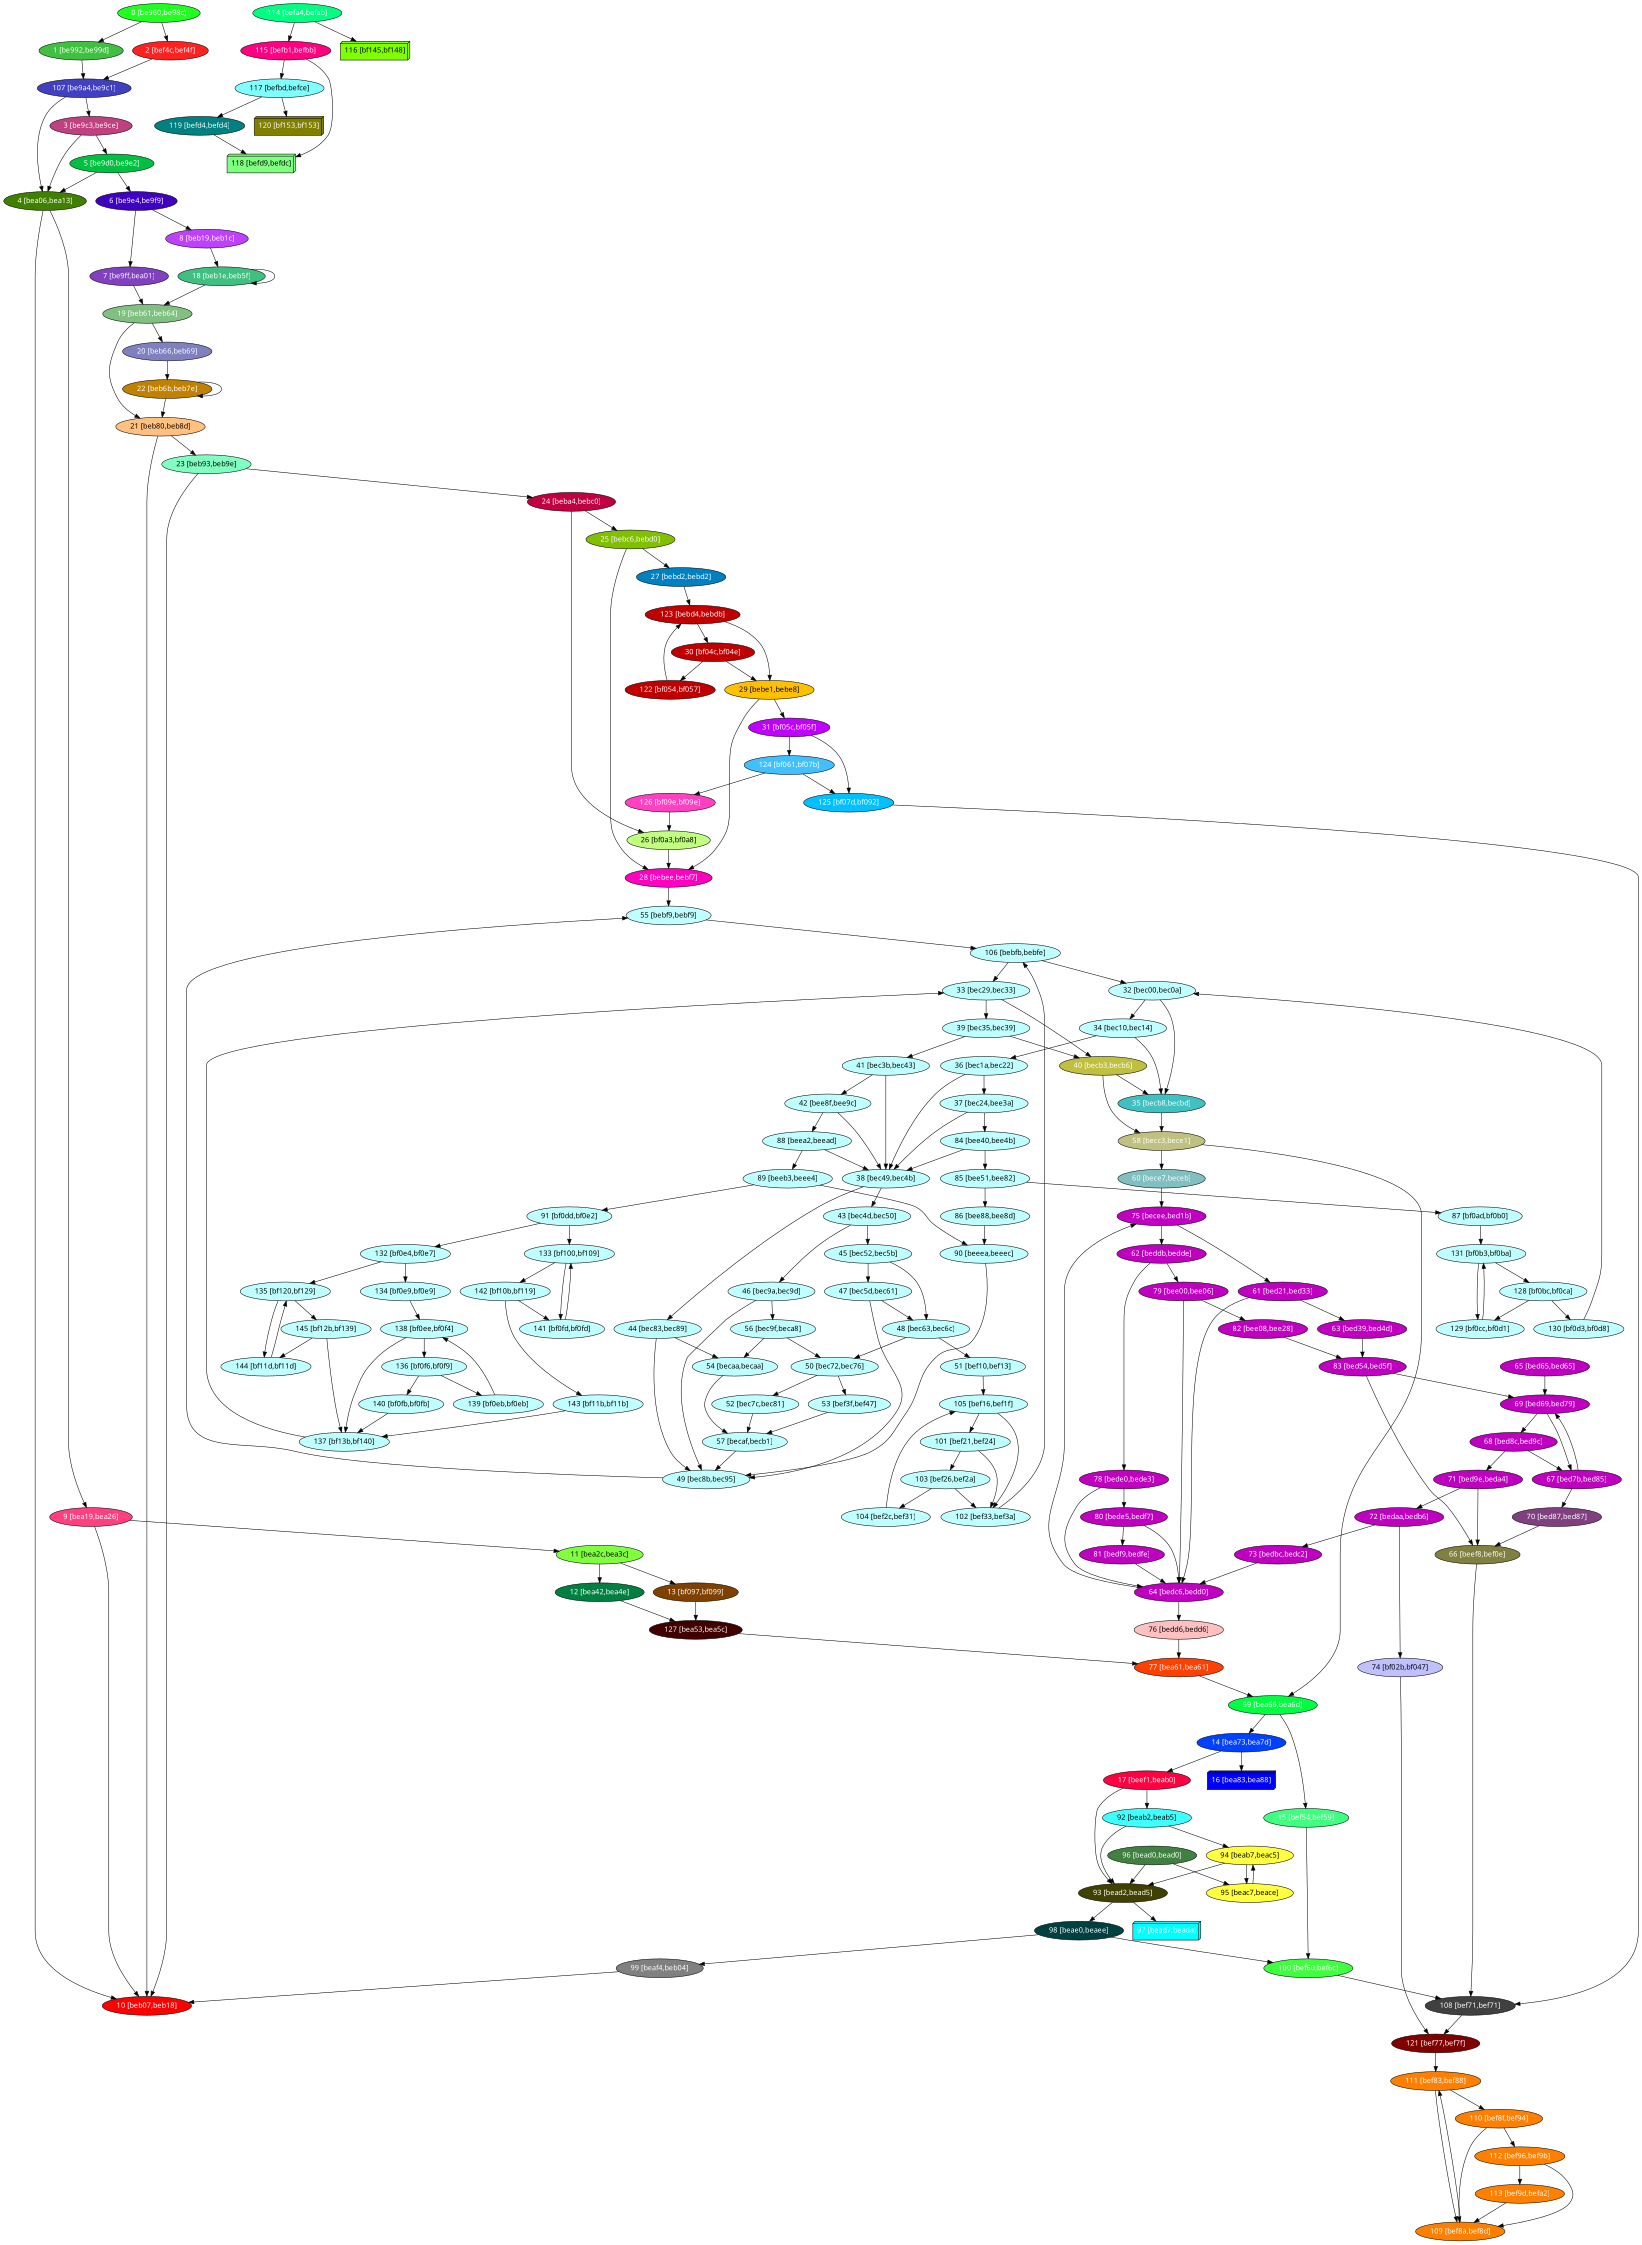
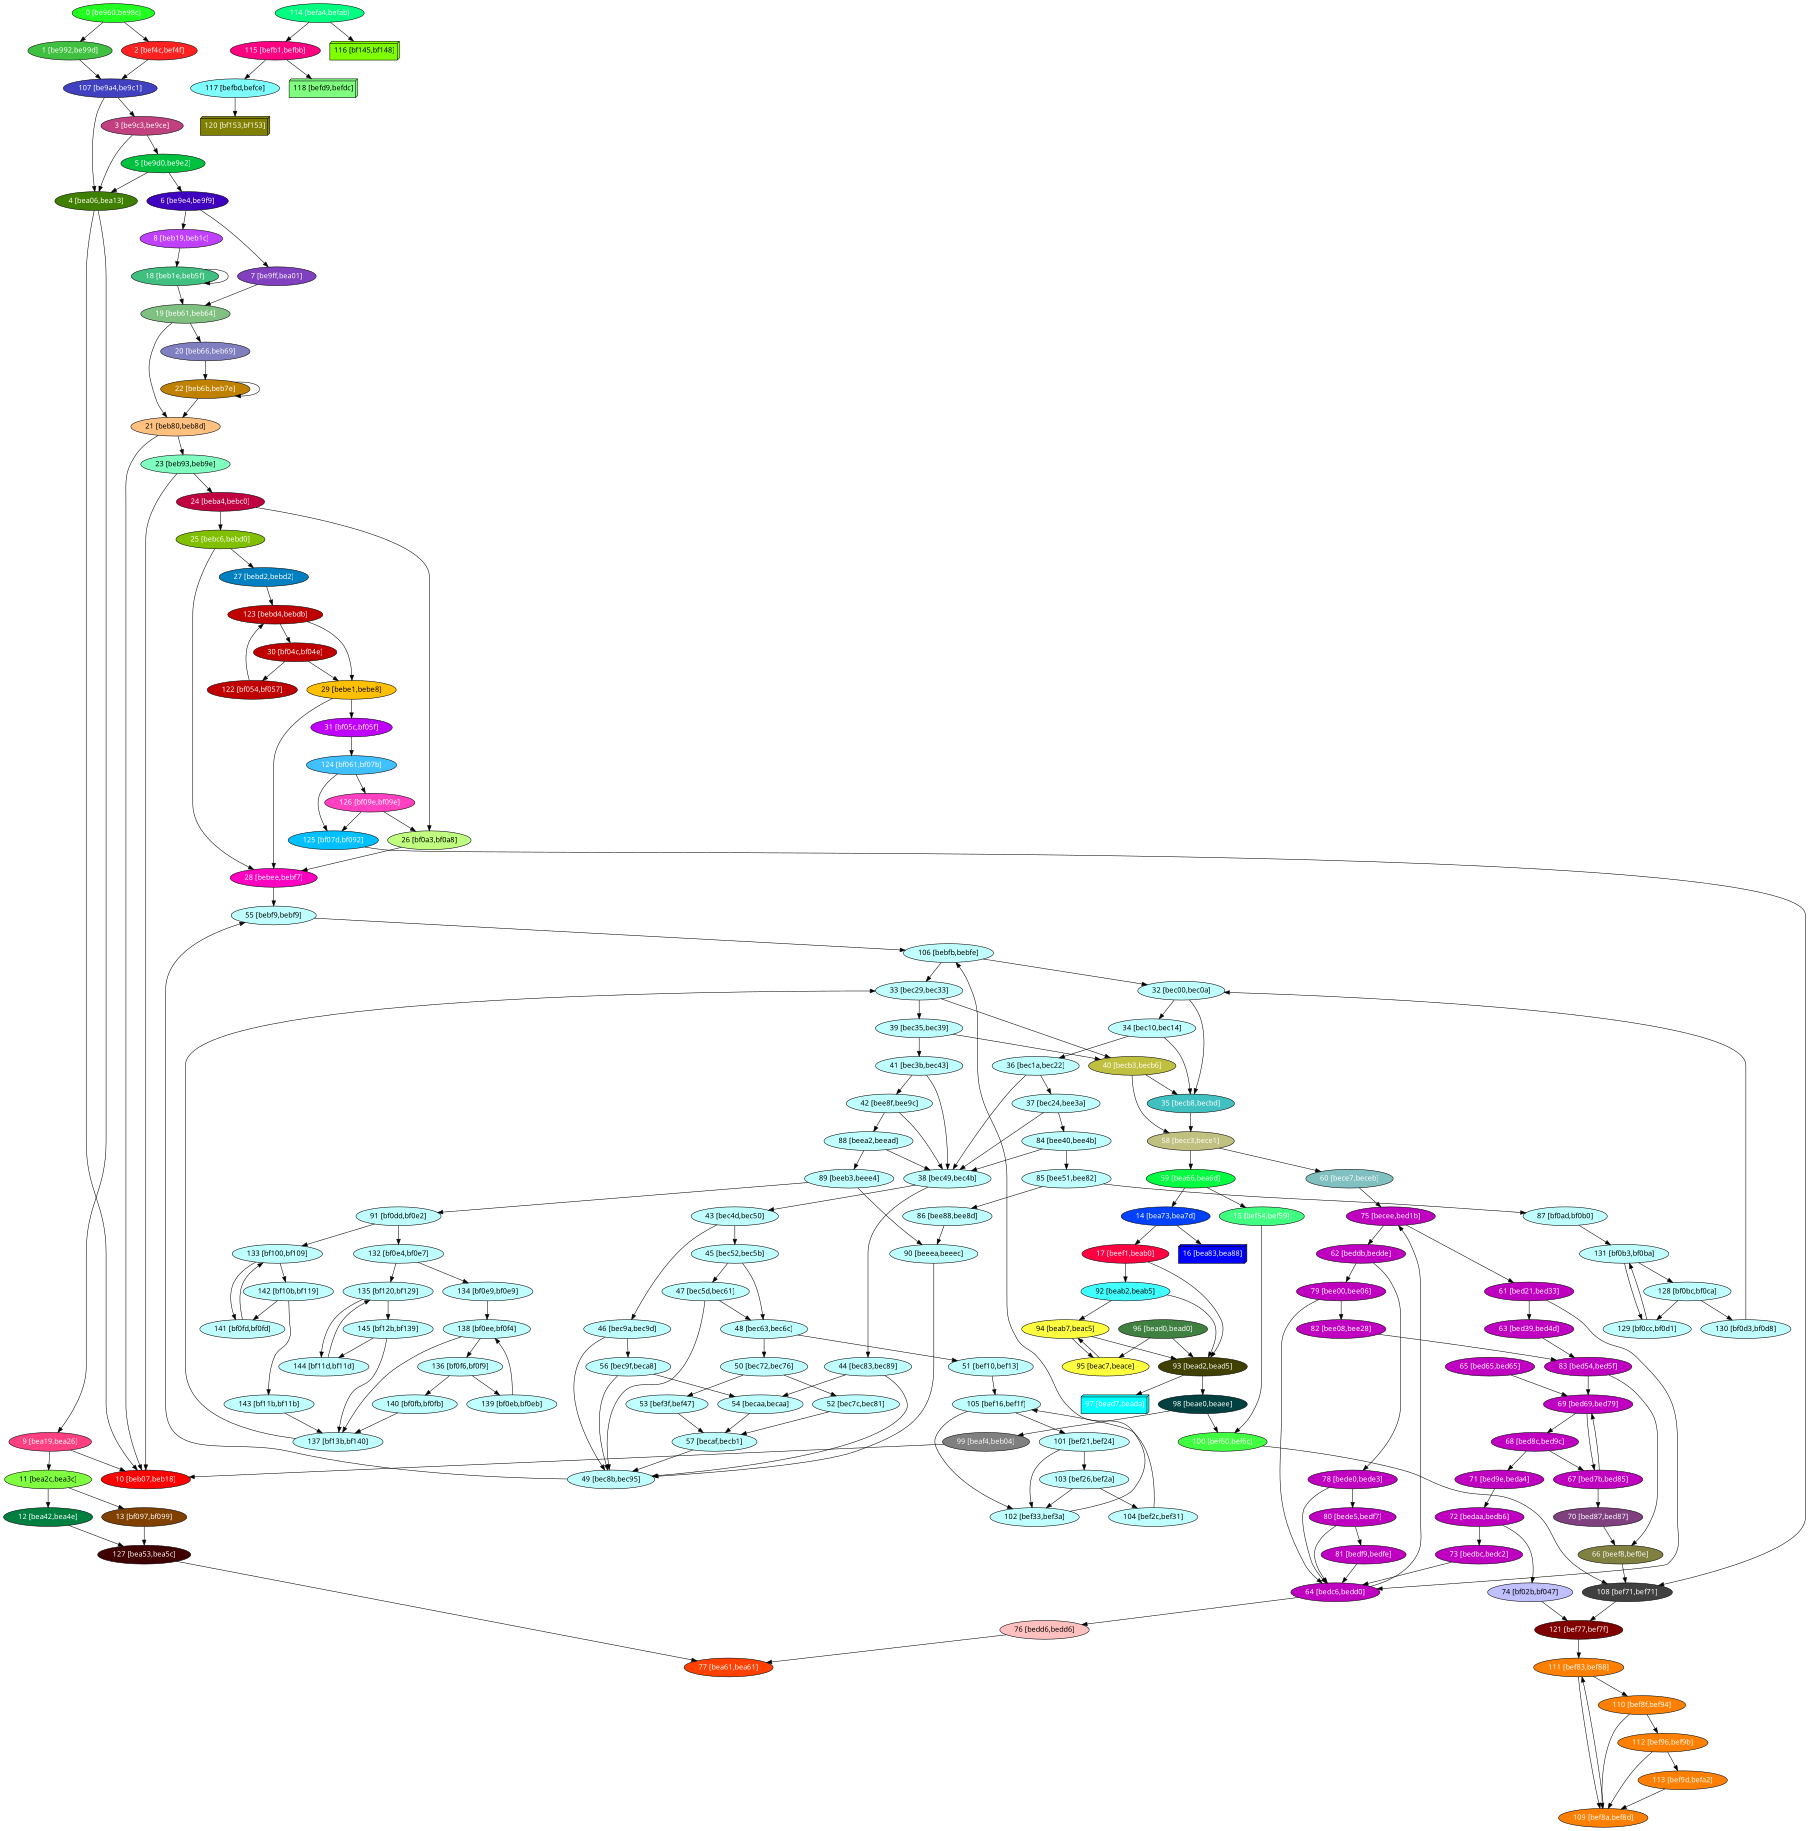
node "119 [befd4,befd4]": removed
edge "31 [bf05c,bf05f]" -> "125 [bf07d,bf092]": now "126 [bf09e,bf09e]" -> "125 [bf07d,bf092]"
edge "56 [bec9f,beca8]" -> "50 [bec72,bec76]": now "56 [bec9f,beca8]" -> "49 [bec8b,bec95]"
edge "71 [bed9e,beda4]" -> "66 [beef8,bef0e]": removed
edge "77 [bea61,bea61]" -> "59 [bea66,bea6d]": removed
